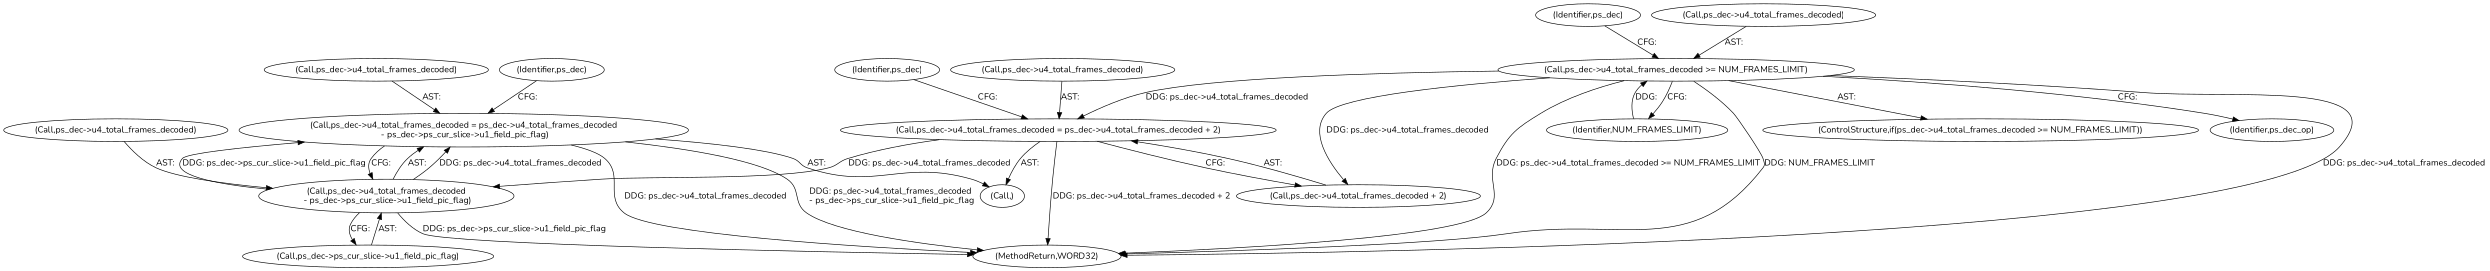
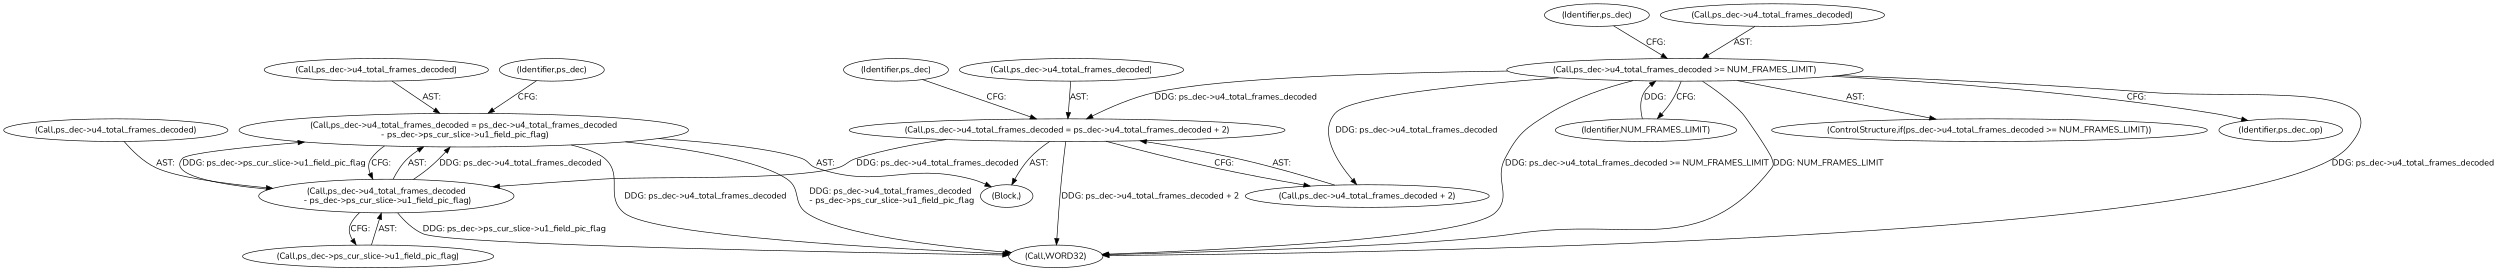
node "(Call,)": label "(Call,)" -> "(Block,)"
node "(MethodReturn,WORD32)": label "(MethodReturn,WORD32)" -> "(Call,WORD32)"
